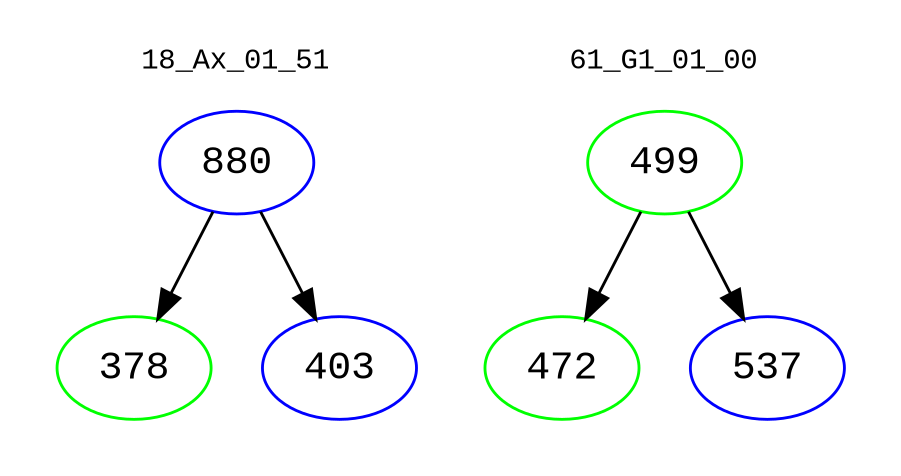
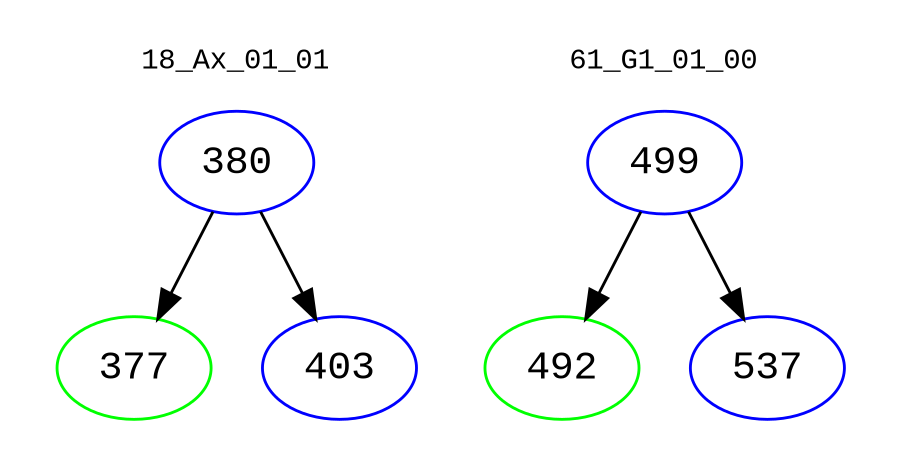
cluster "18_Ax_01_51": label "18_Ax_01_51" -> "18_Ax_01_01"
node "880": label "880" -> "380"
node "499": color green -> blue
node "378": label "378" -> "377"
node "472": label "472" -> "492"
